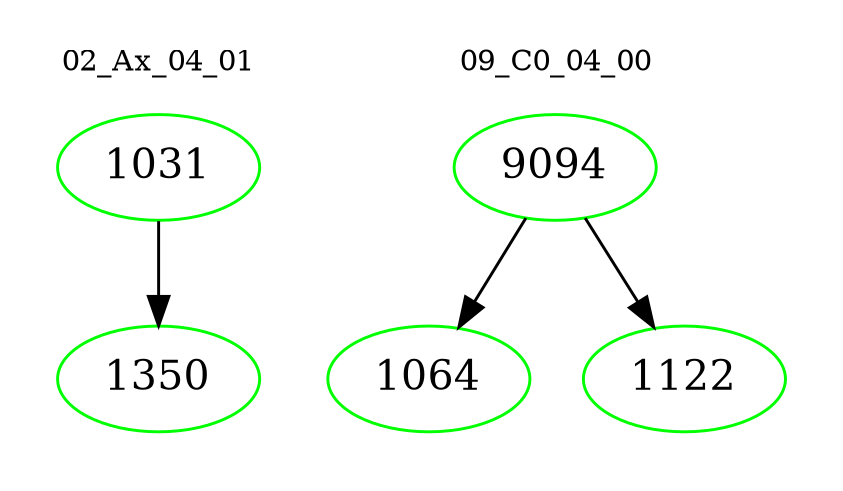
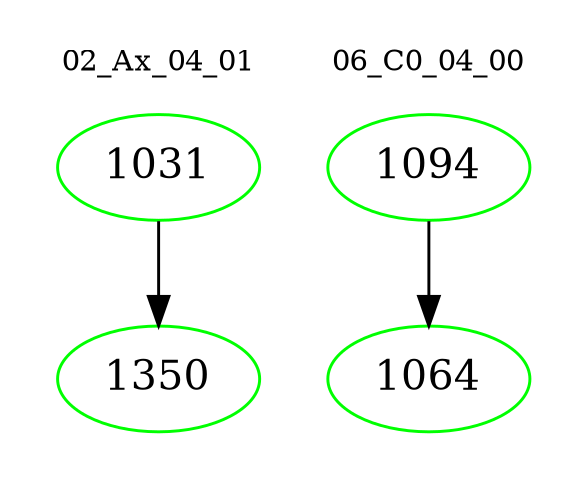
cluster "09_C0_04_00": label "09_C0_04_00" -> "06_C0_04_00"
node "9094": label "9094" -> "1094"
node "1122": removed
